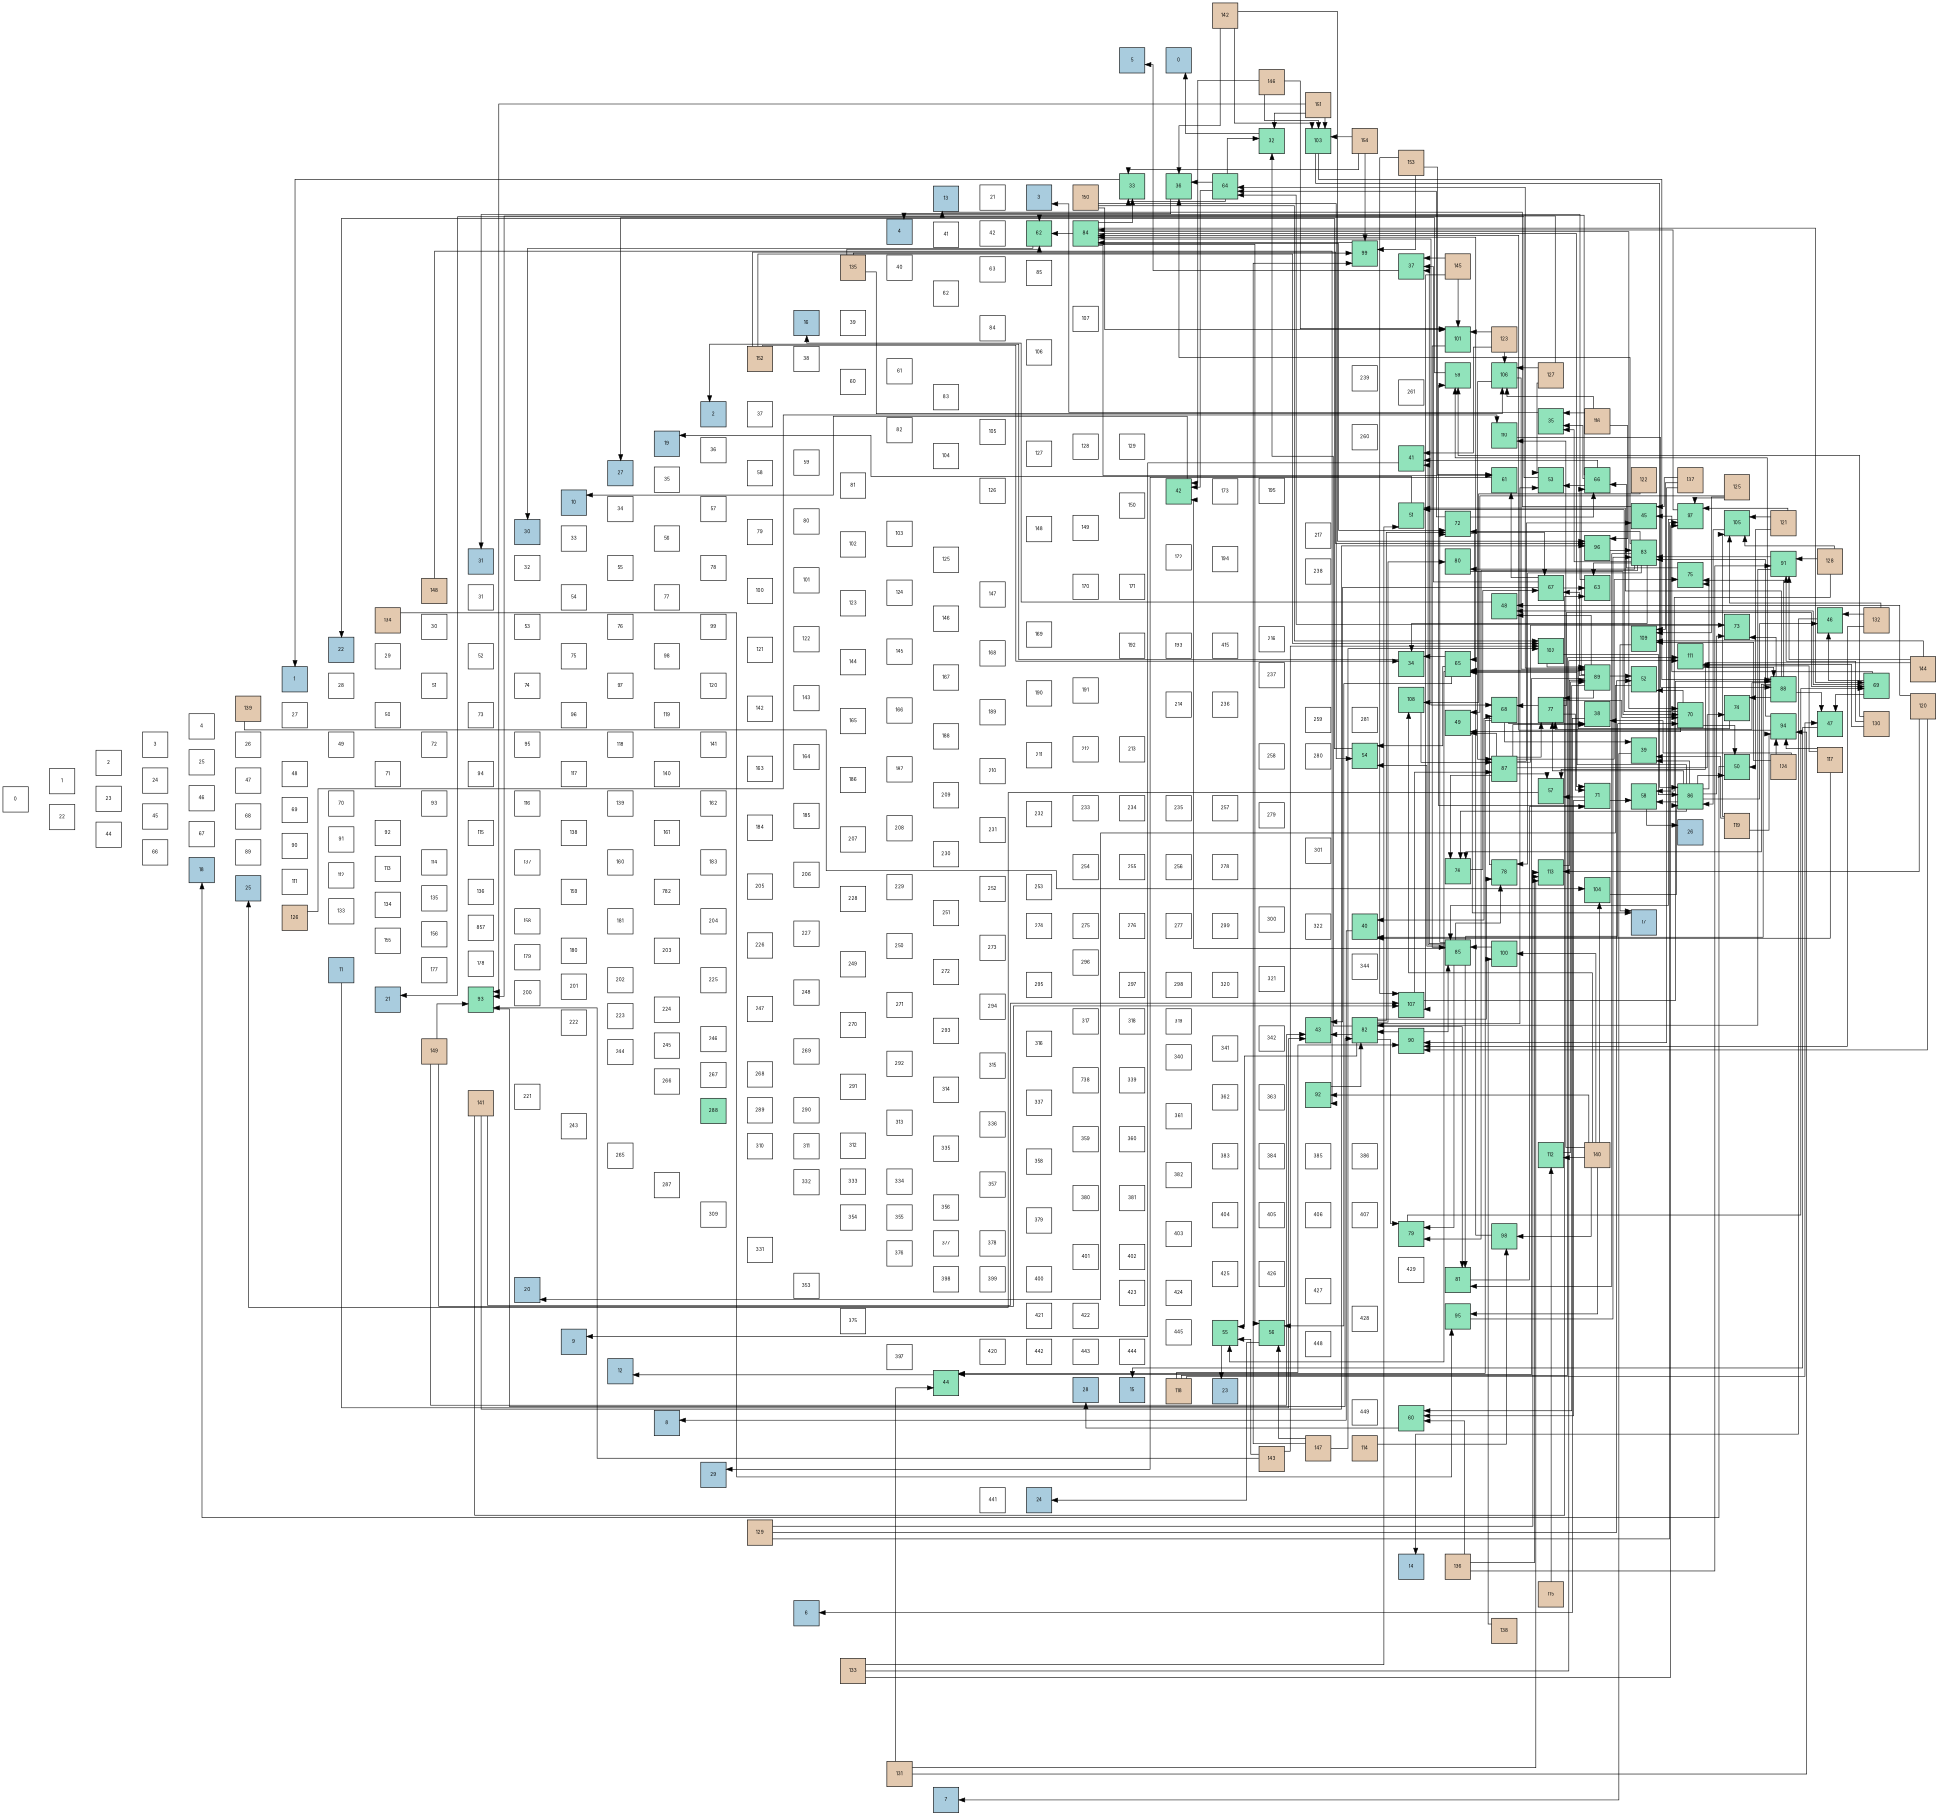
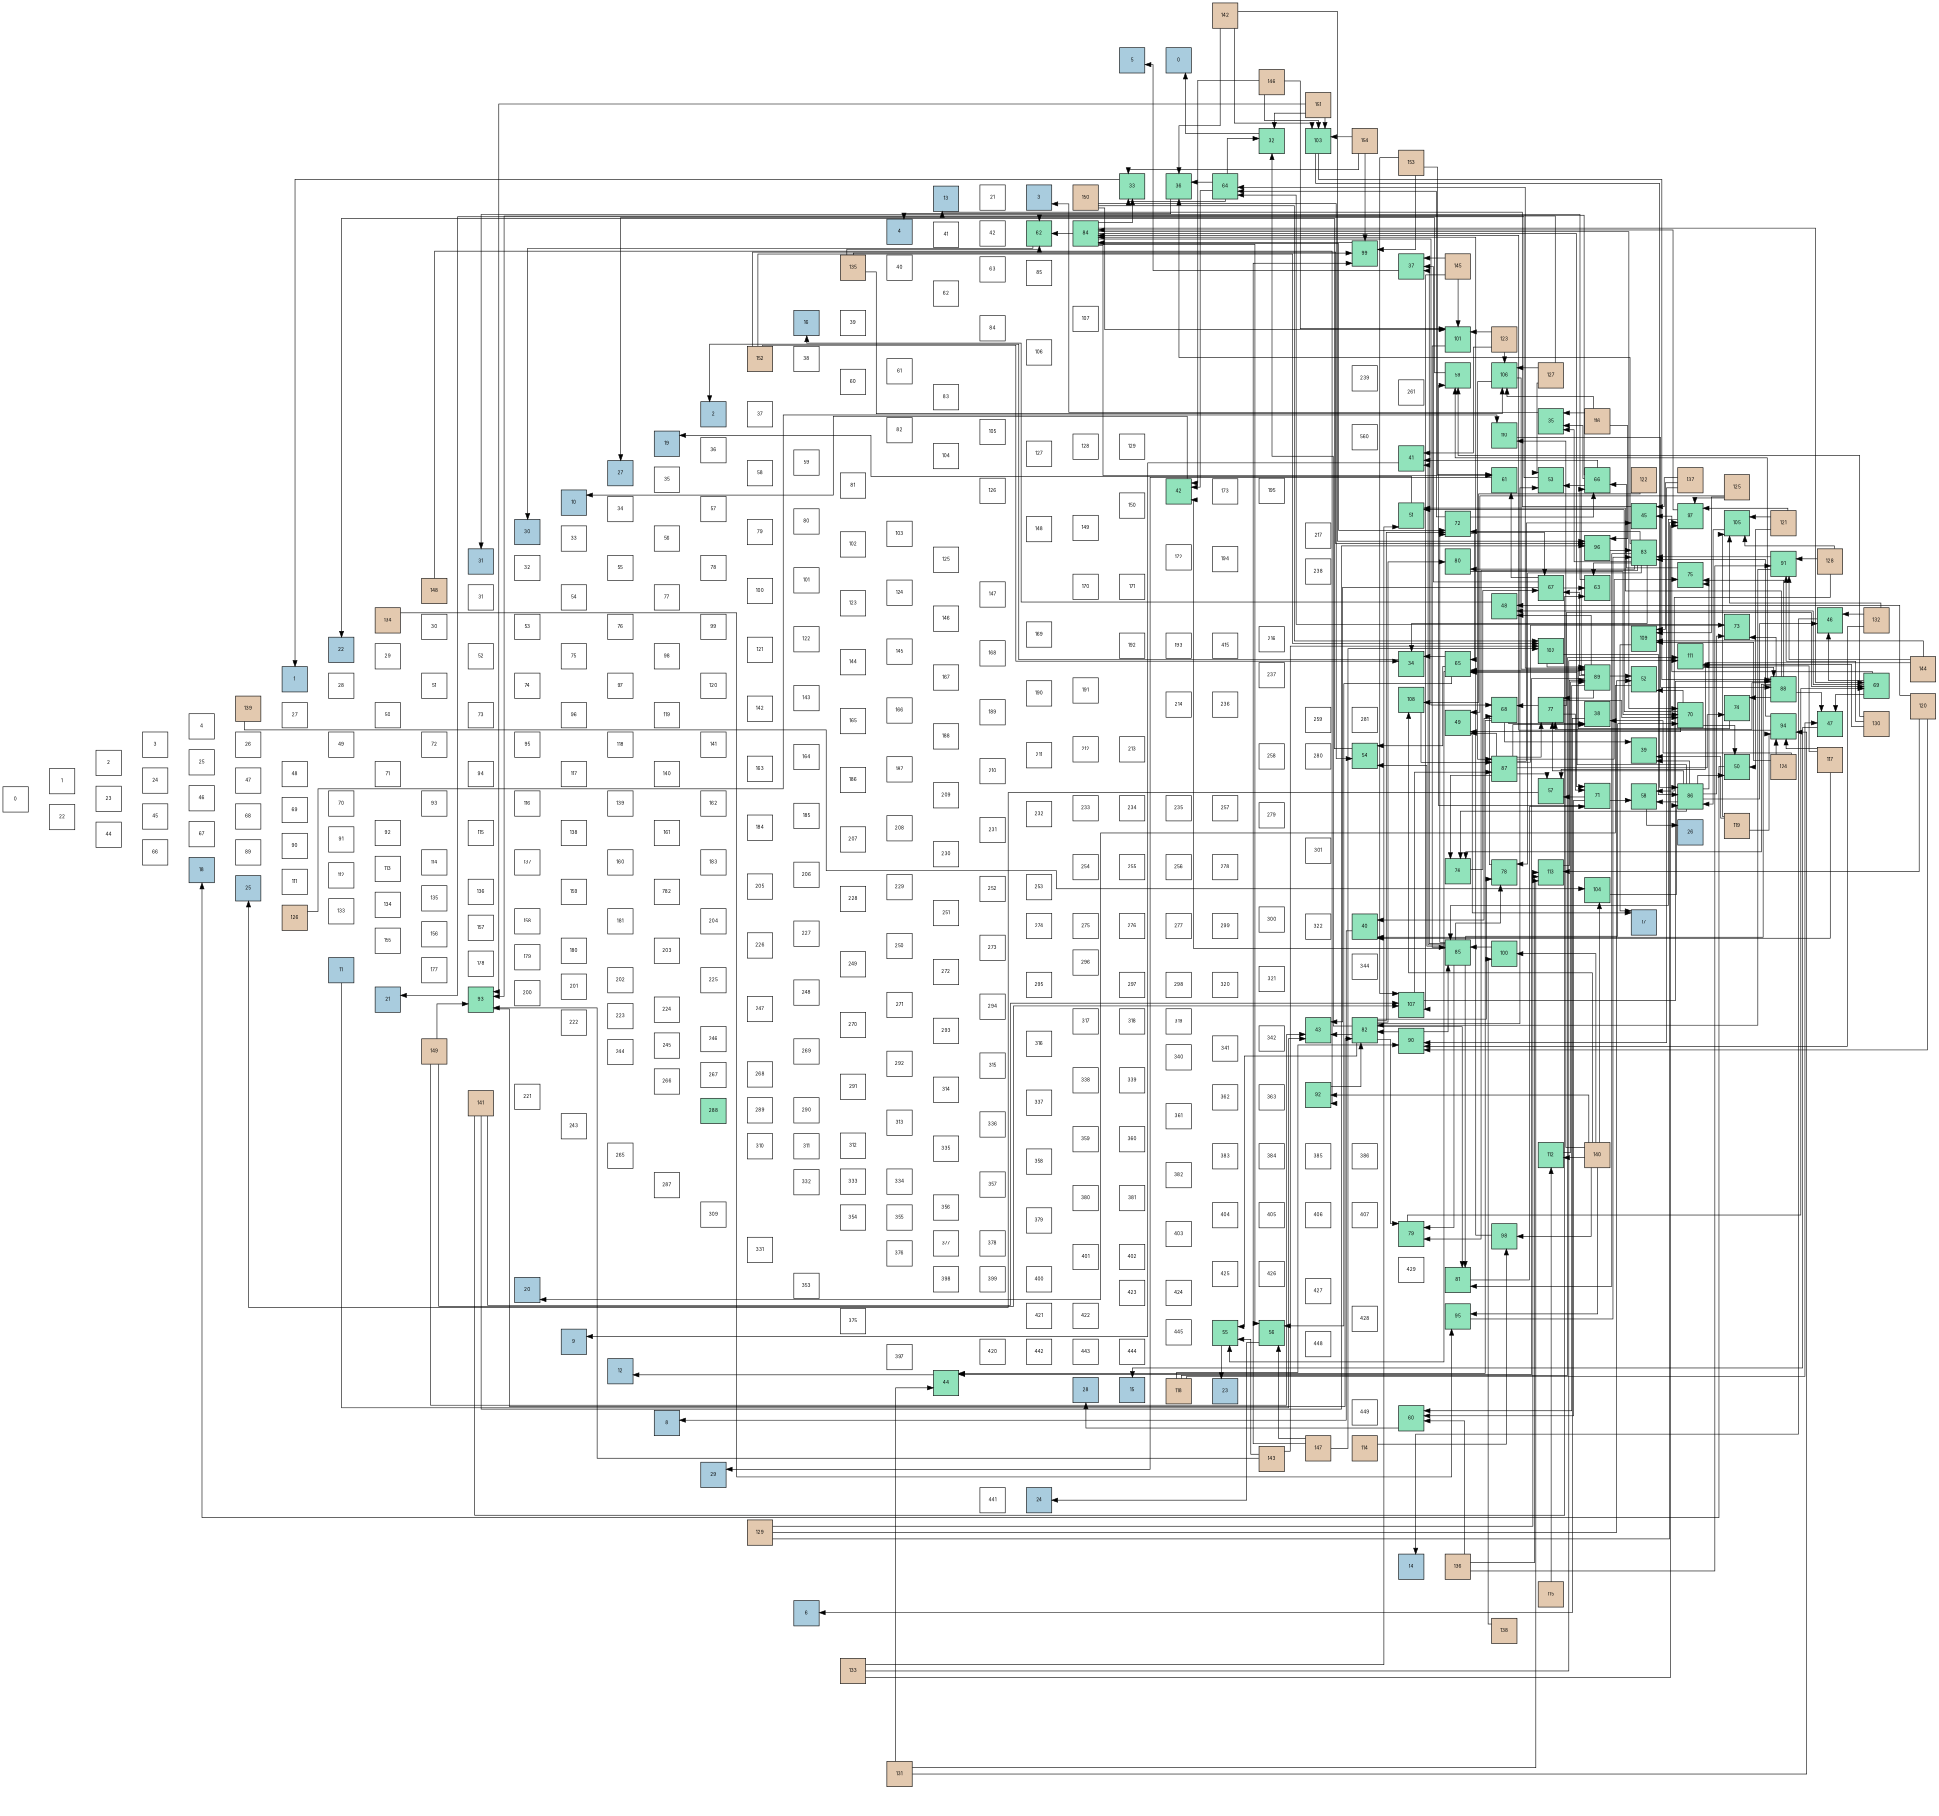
node "260": label "260" -> "560"
node "857": label "857" -> "157"
node "738": label "738" -> "338"
node "7": removed
